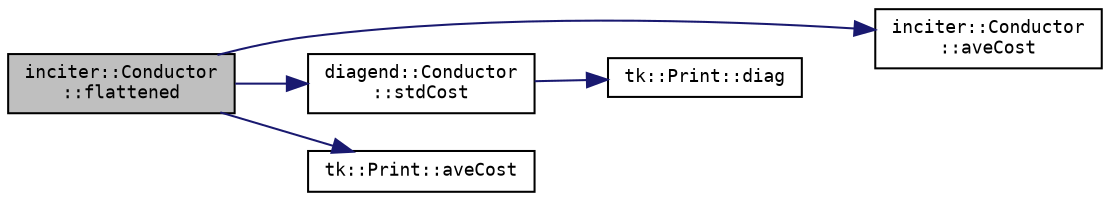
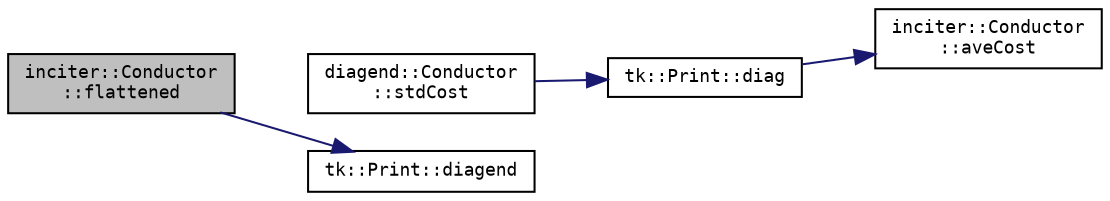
edge "inciter::Conductor ::flattened" -> "inciter::Conductor ::aveCost": now "tk::Print::diag" -> "inciter::Conductor ::aveCost"
edge "inciter::Conductor ::flattened" -> "diagend::Conductor ::stdCost": removed
node "tk::Print::aveCost": label "tk::Print::aveCost" -> "tk::Print::diagend"
